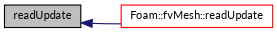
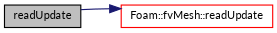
edge "Foam::fvMesh::readUpdate" -> "readUpdate": reversed
